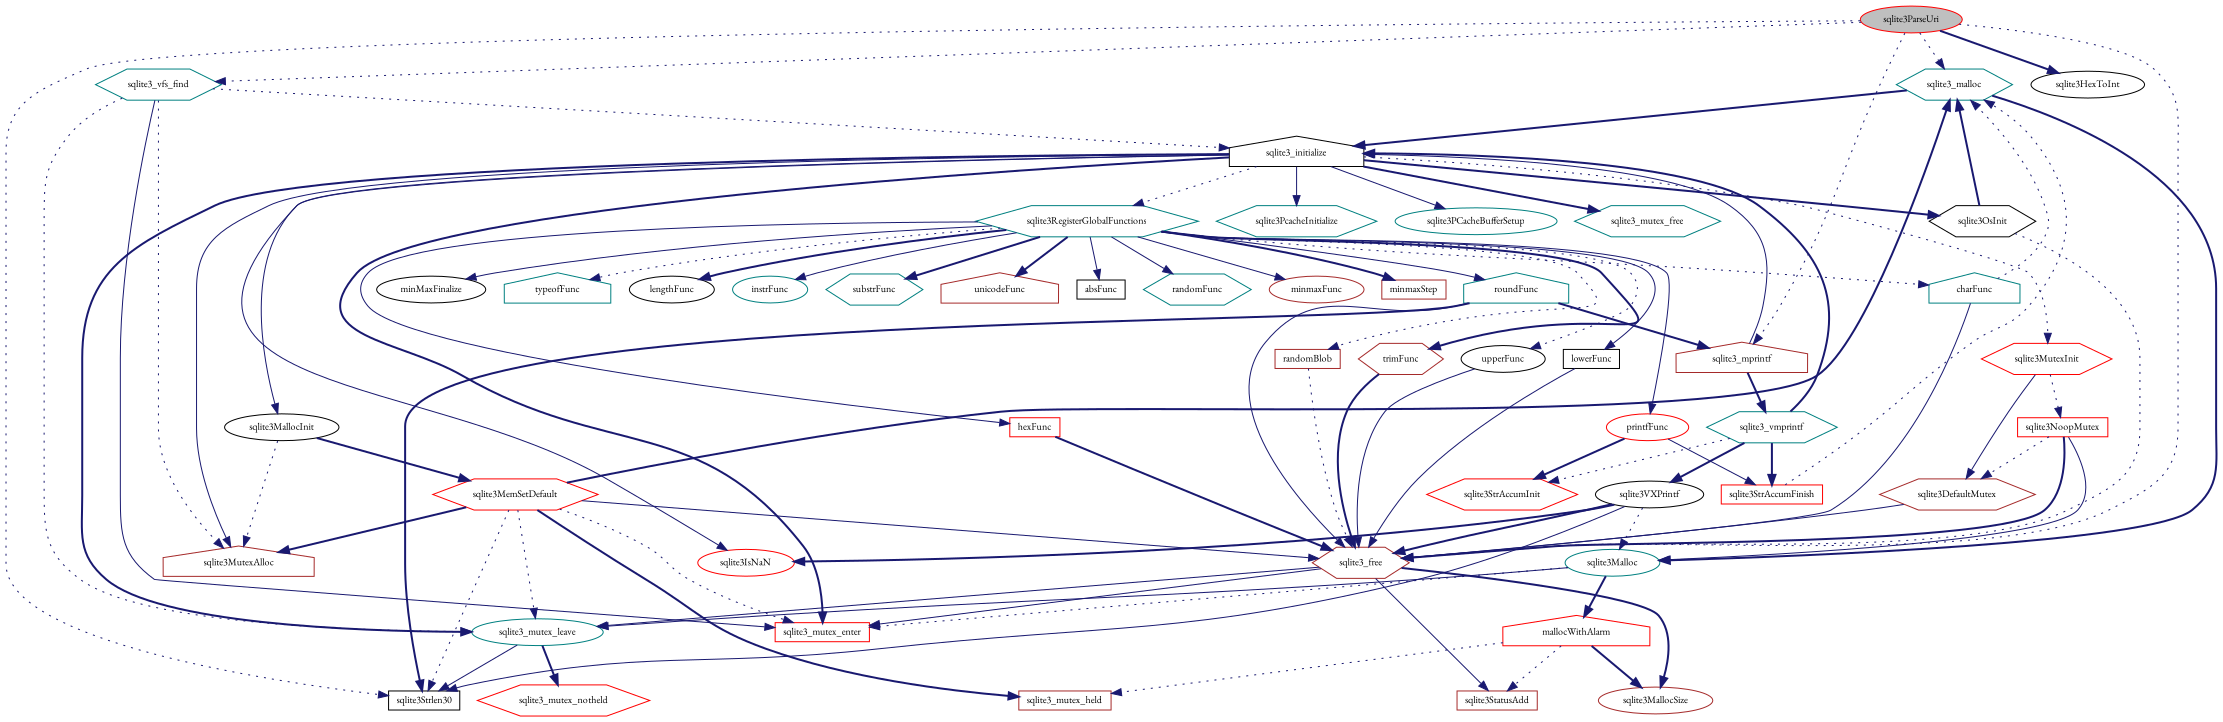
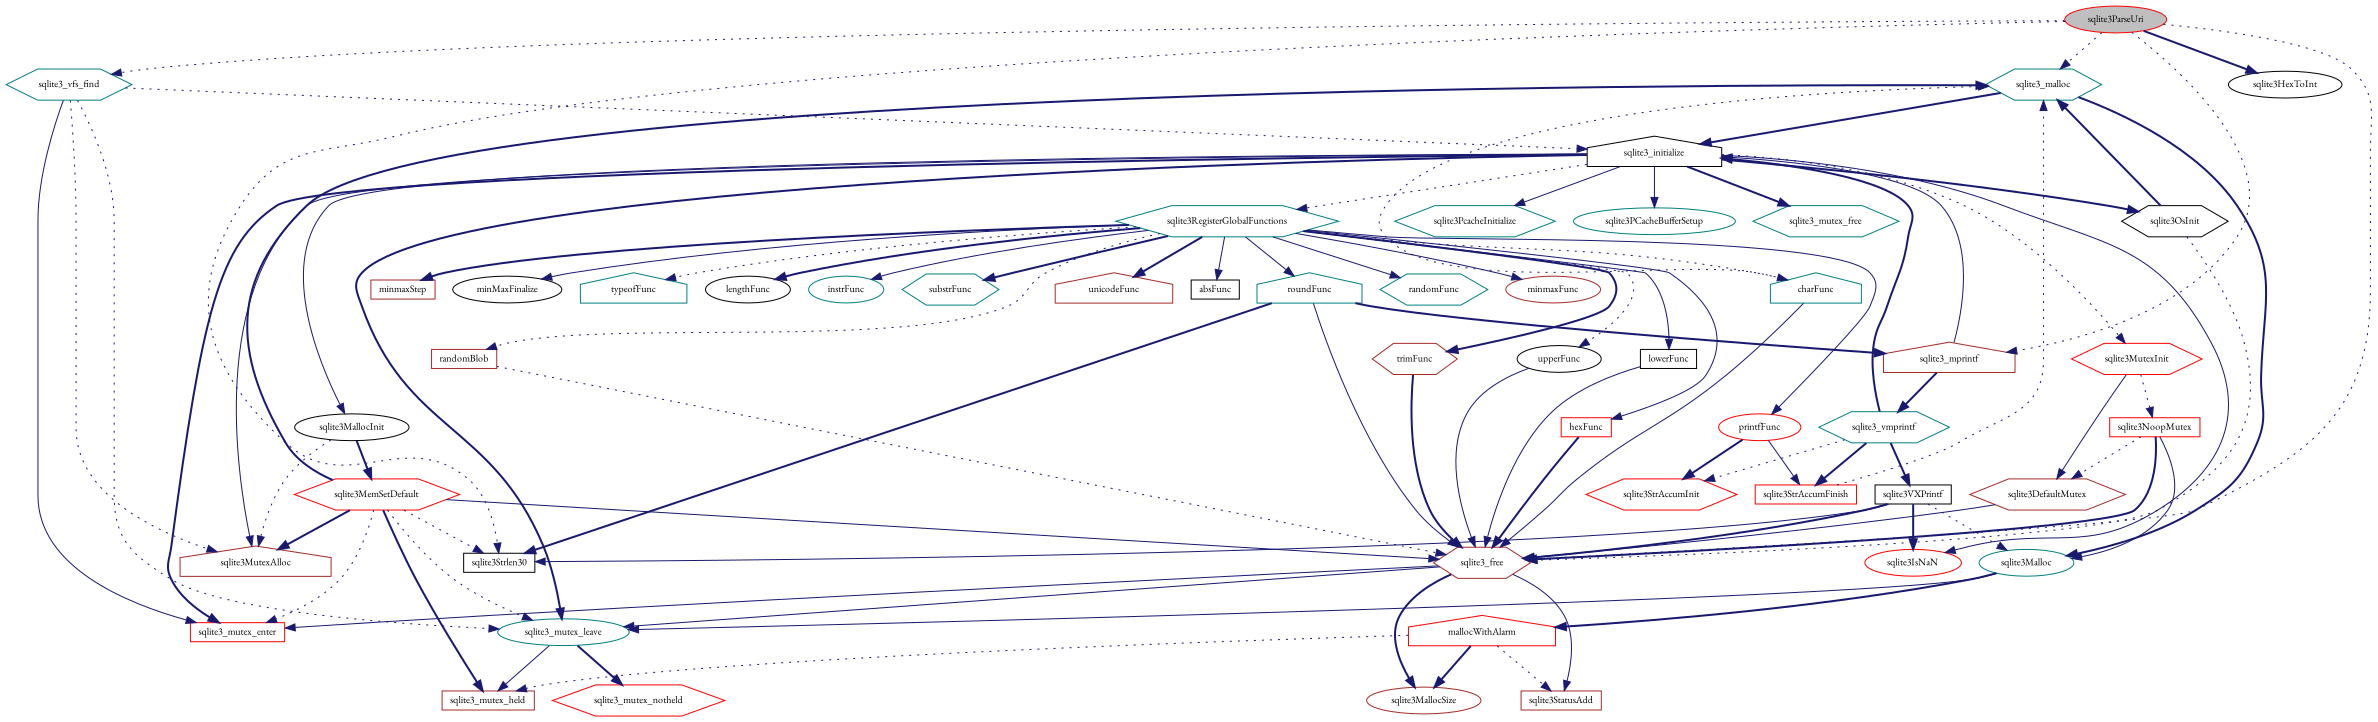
node "sqlite3VXPrintf": shape ellipse -> box
edge "sqlite3Malloc" -> "sqlite3_mutex_enter": removed
edge "sqlite3_mutex_leave" -> "sqlite3Strlen30": now "sqlite3_mutex_leave" -> "sqlite3_mutex_held"
